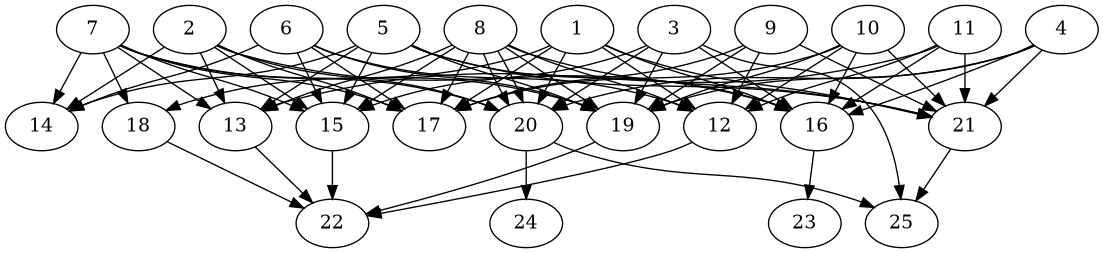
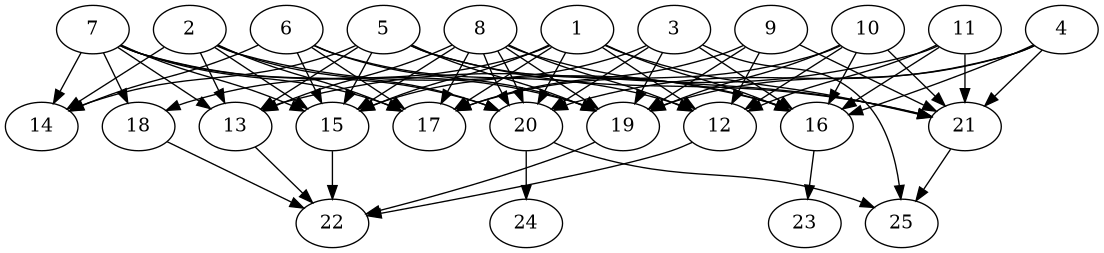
edge "1" -> "15": added
